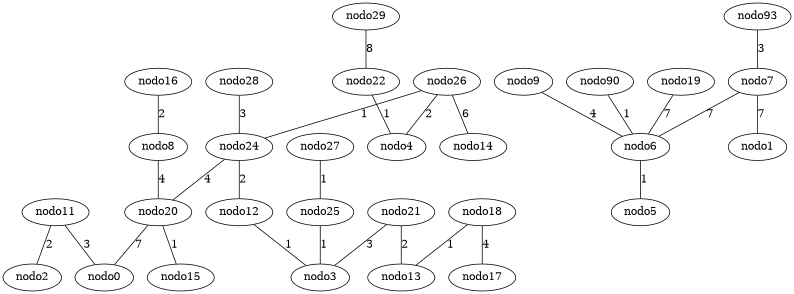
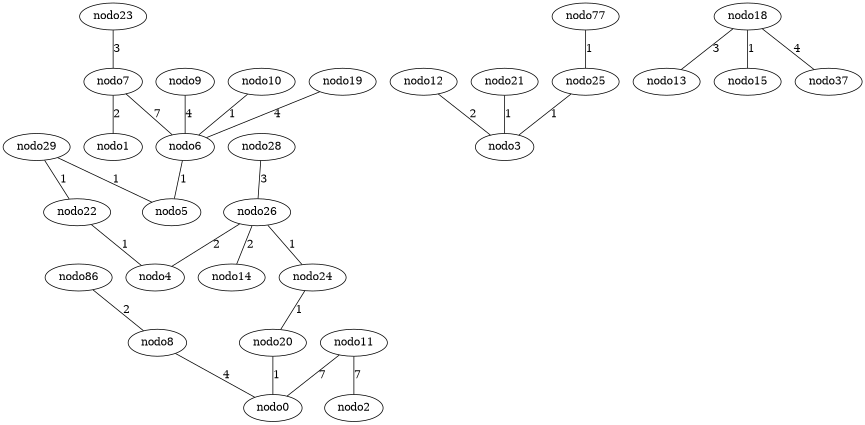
node "nodo93": label "nodo93" -> "nodo23"
edge "nodo29" -- "nodo22": label "8" -> "1"
node "nodo16": label "nodo16" -> "nodo86"
node "nodo90": label "nodo90" -> "nodo10"
edge "nodo28" -- "nodo24": now "nodo28" -- "nodo26"
edge "nodo26" -- "nodo14": label "6" -> "2"
edge "nodo19" -- "nodo6": label "7" -> "4"
edge "nodo7" -- "nodo1": label "7" -> "2"
node "nodo27": label "nodo27" -> "nodo77"
edge "nodo29" -- "nodo5": added, label "1"
edge "nodo8" -- "nodo20": now "nodo8" -- "nodo0"
edge "nodo24" -- "nodo20": label "4" -> "1"
edge "nodo24" -- "nodo12": removed, label "2"
edge "nodo11" -- "nodo2": label "2" -> "7"
edge "nodo11" -- "nodo0": label "3" -> "7"
edge "nodo20" -- "nodo0": label "7" -> "1"
edge "nodo20" -- "nodo15": now "nodo18" -- "nodo15"
edge "nodo12" -- "nodo3": label "1" -> "2"
edge "nodo21" -- "nodo3": label "3" -> "1"
edge "nodo21" -- "nodo13": removed, label "2"
edge "nodo18" -- "nodo13": label "1" -> "3"
node "nodo17": label "nodo17" -> "nodo37"
